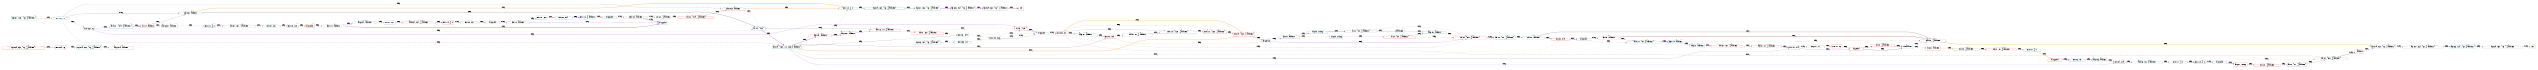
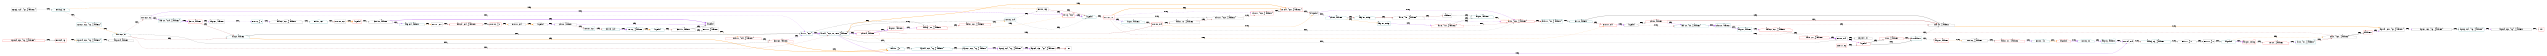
edge "mov x23 , x0" -> "stp x21 , x22 , [ sp , # address ]": added, label "CFG"
edge "cmp x21 , x1" -> "cset w1 , eq": removed, label "CFG"
